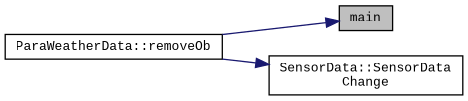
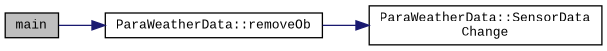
edge "ParaWeatherData::removeOb" -> "main": reversed
node "SensorData::SensorData Change": label "SensorData::SensorData Change" -> "ParaWeatherData::SensorData Change"
